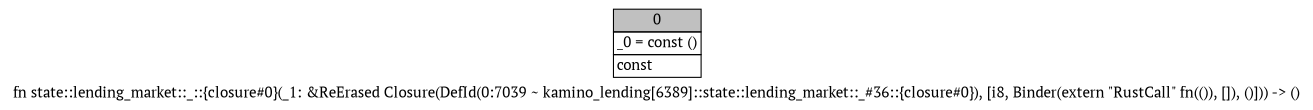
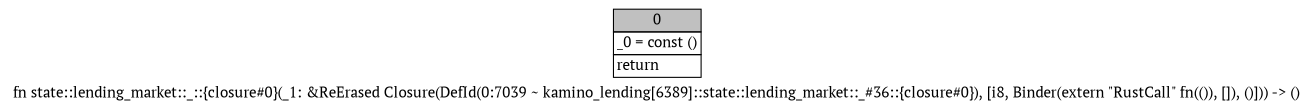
node "0": text "const" -> "return"
